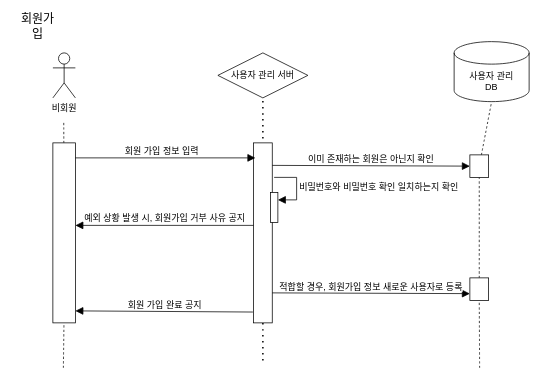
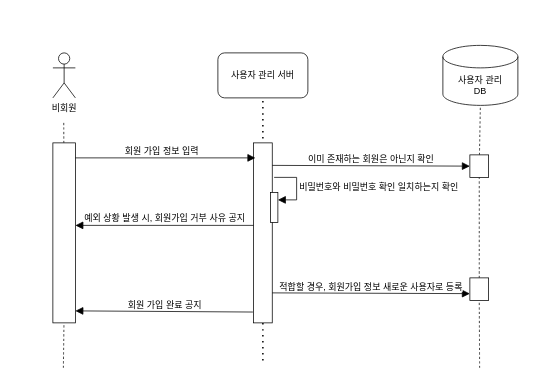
node "회원가입": removed
node "사용자 관리 DB": moved (492, 72) -> (480, 75)
node "사용자 관리 서버": shape diamond -> rounded rectangle
